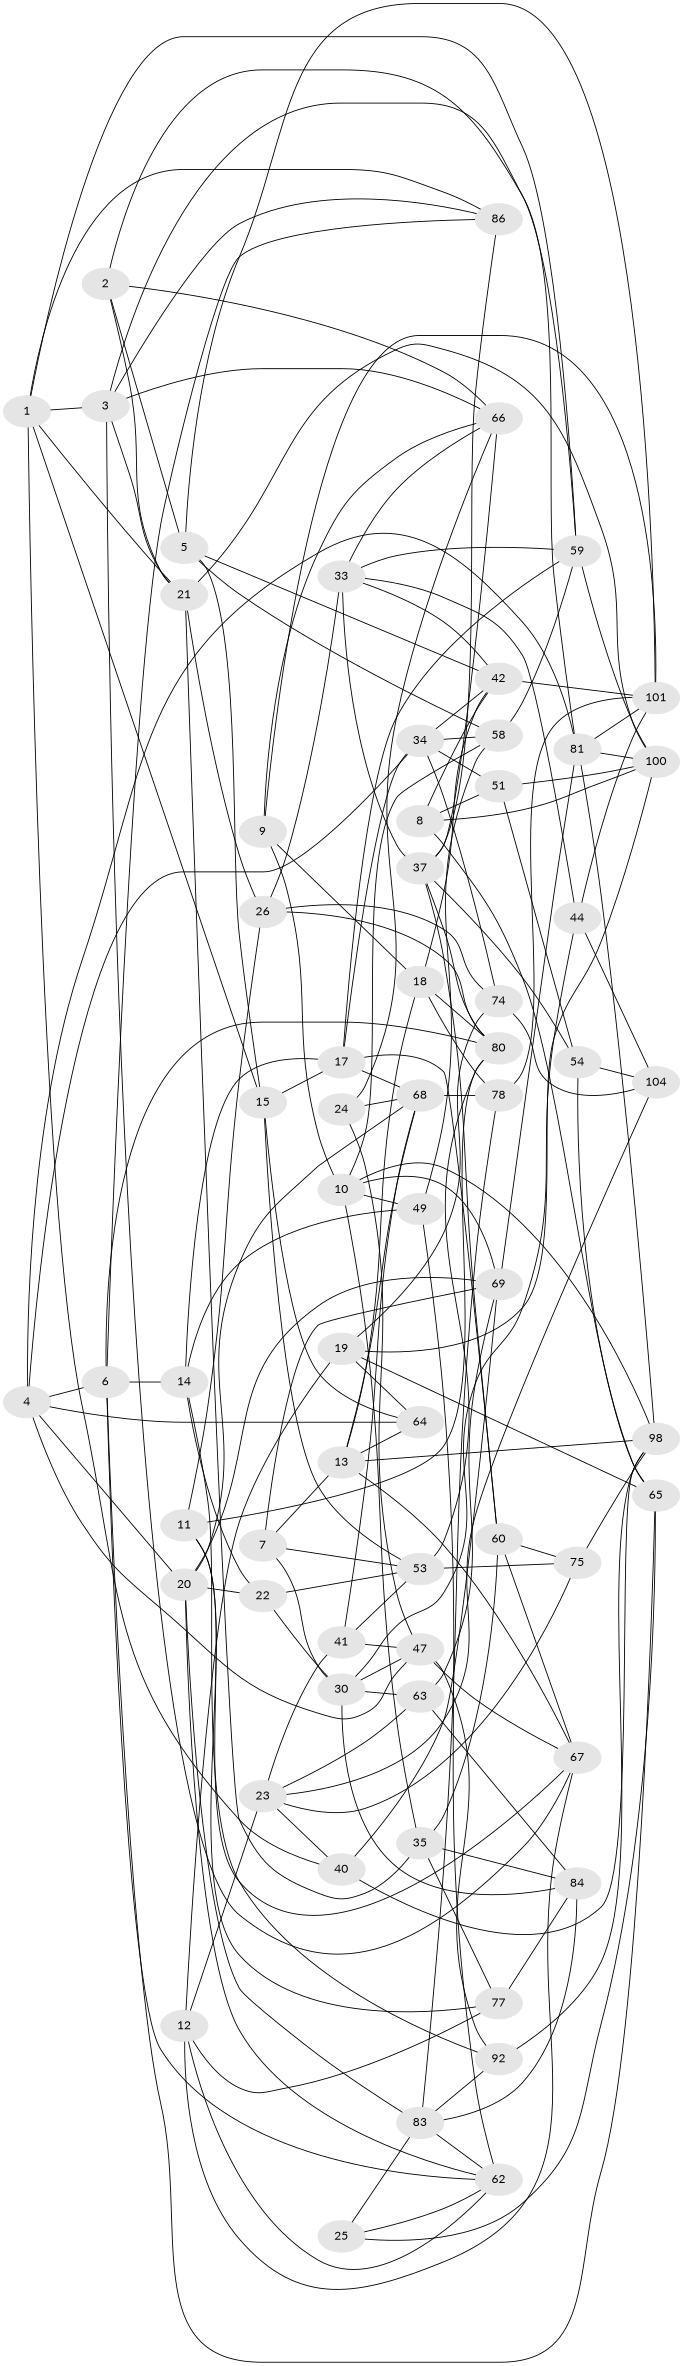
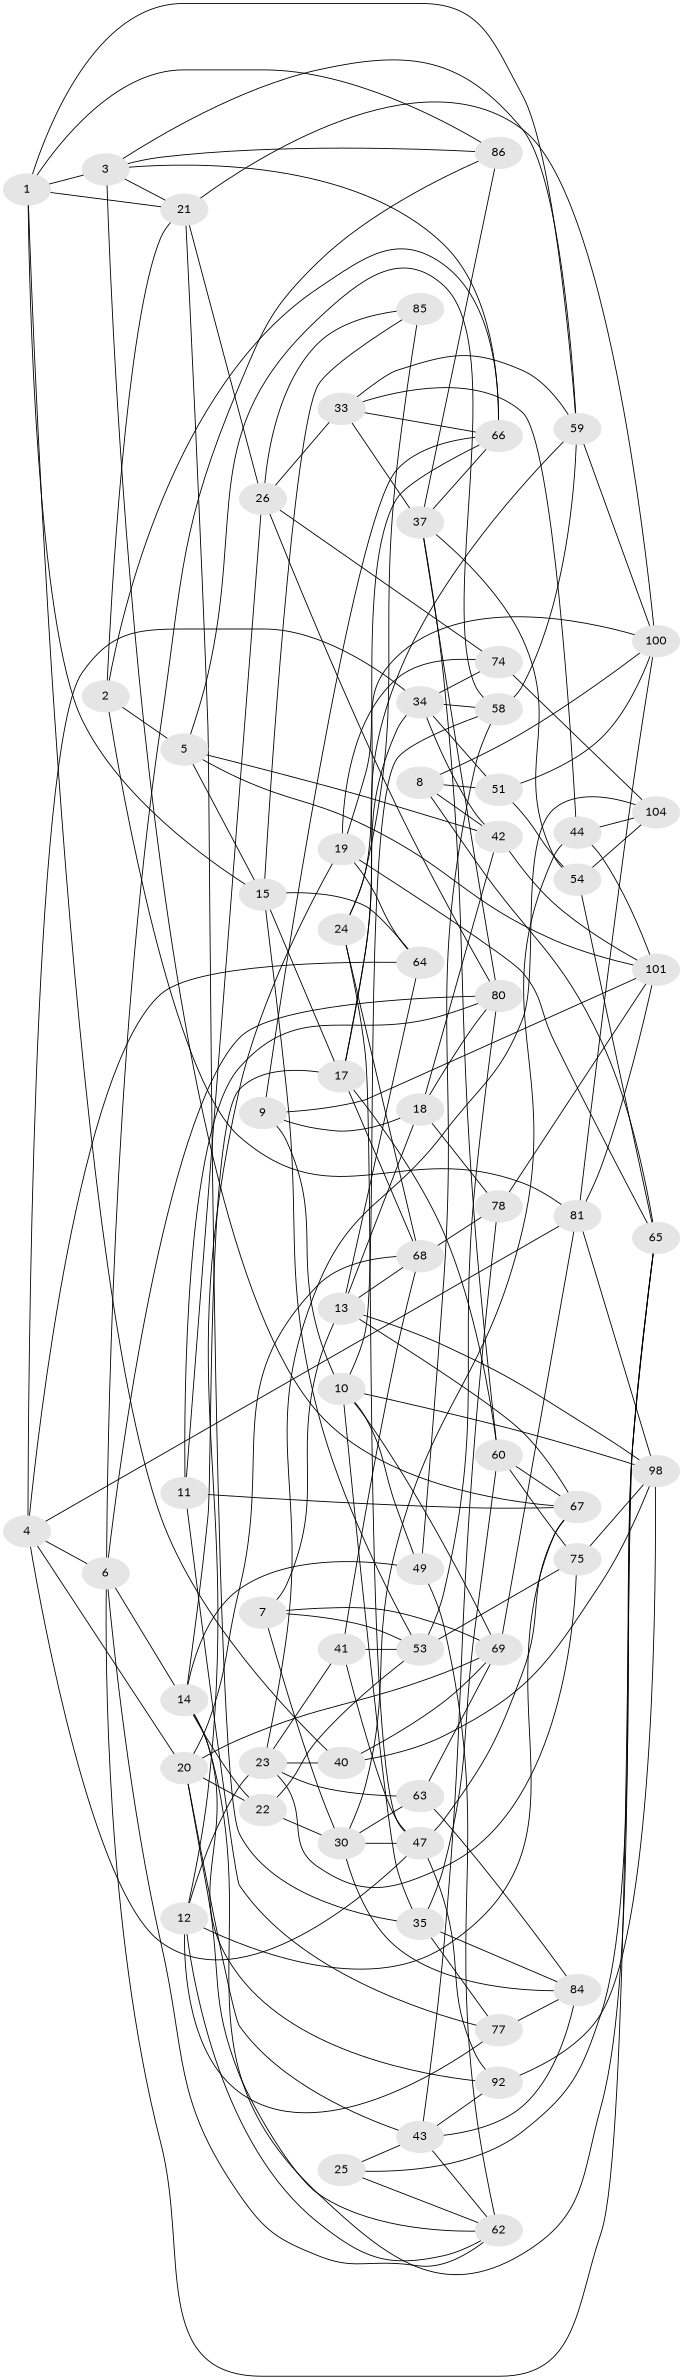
node "85": added
edge "33" -- "42": removed
node "83": label "83" -> "43"
edge "65" -- "14": added
